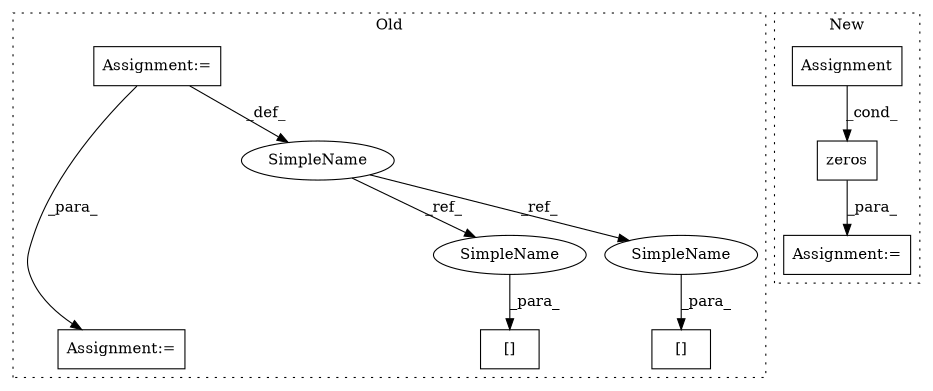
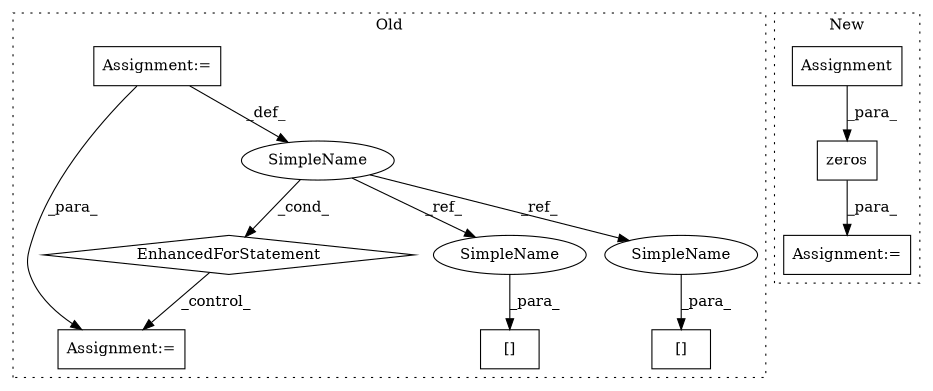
edge "Assignment" -> "zeros": label "_cond_" -> "_para_"
node "EnhancedForStatement": added
